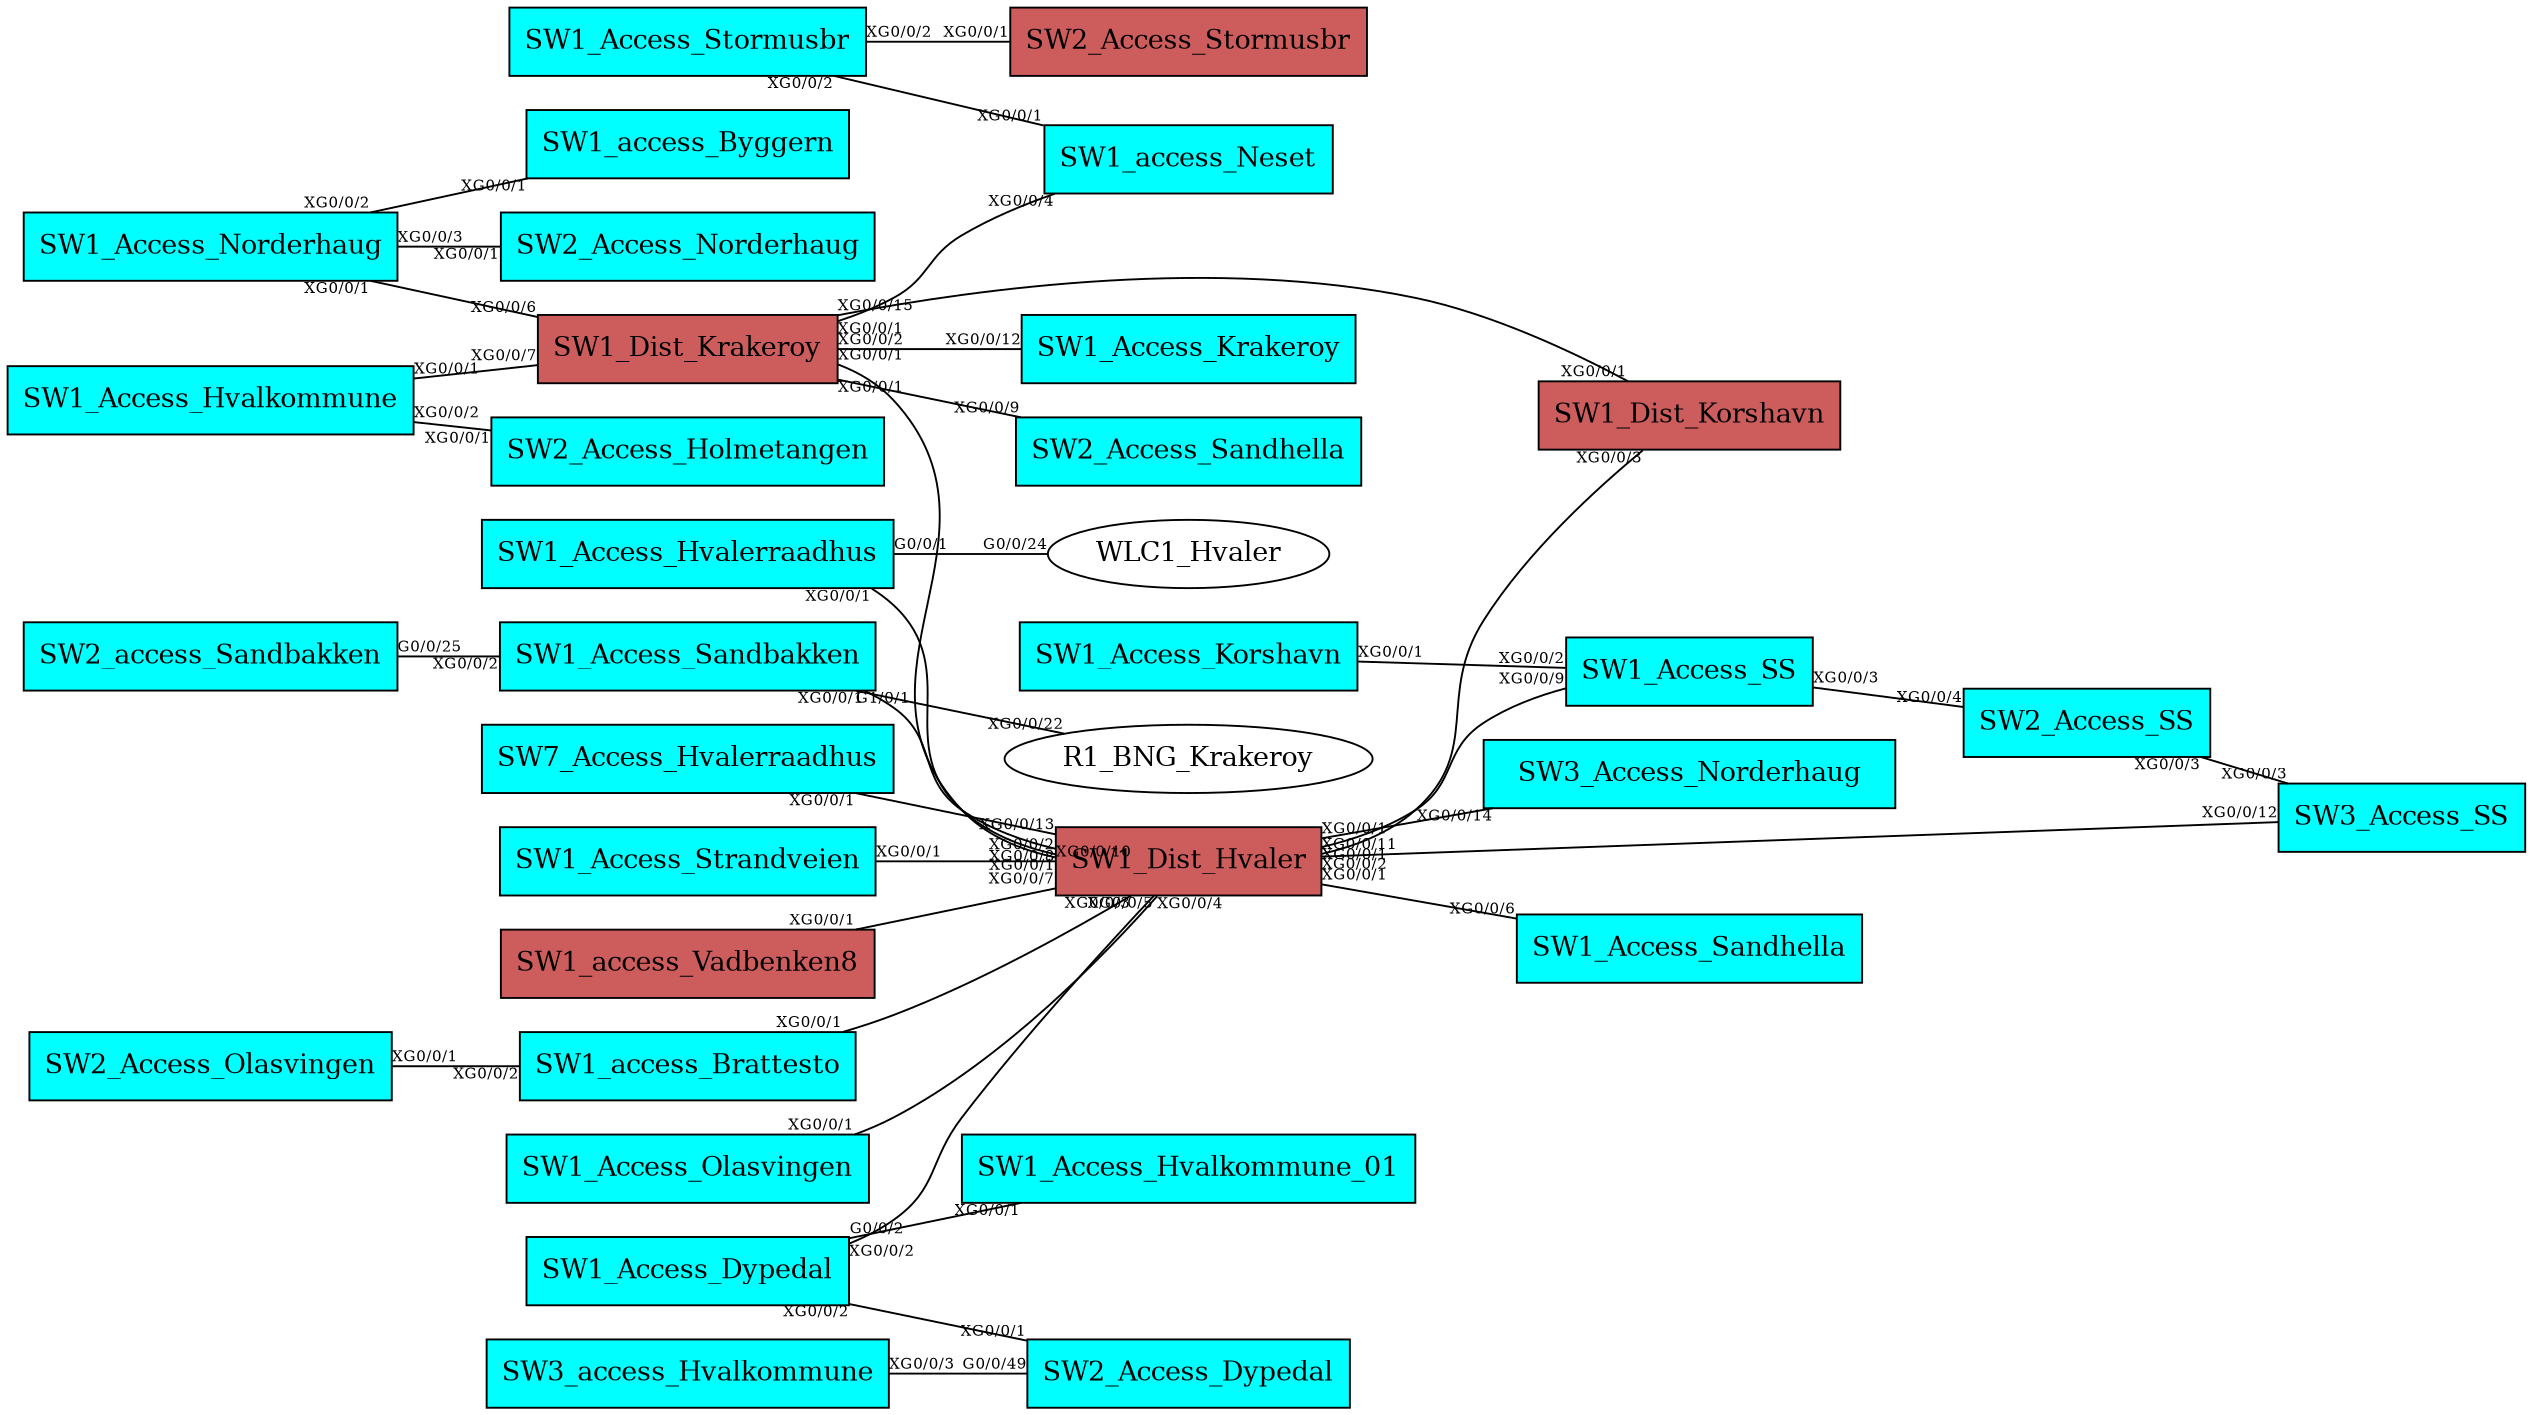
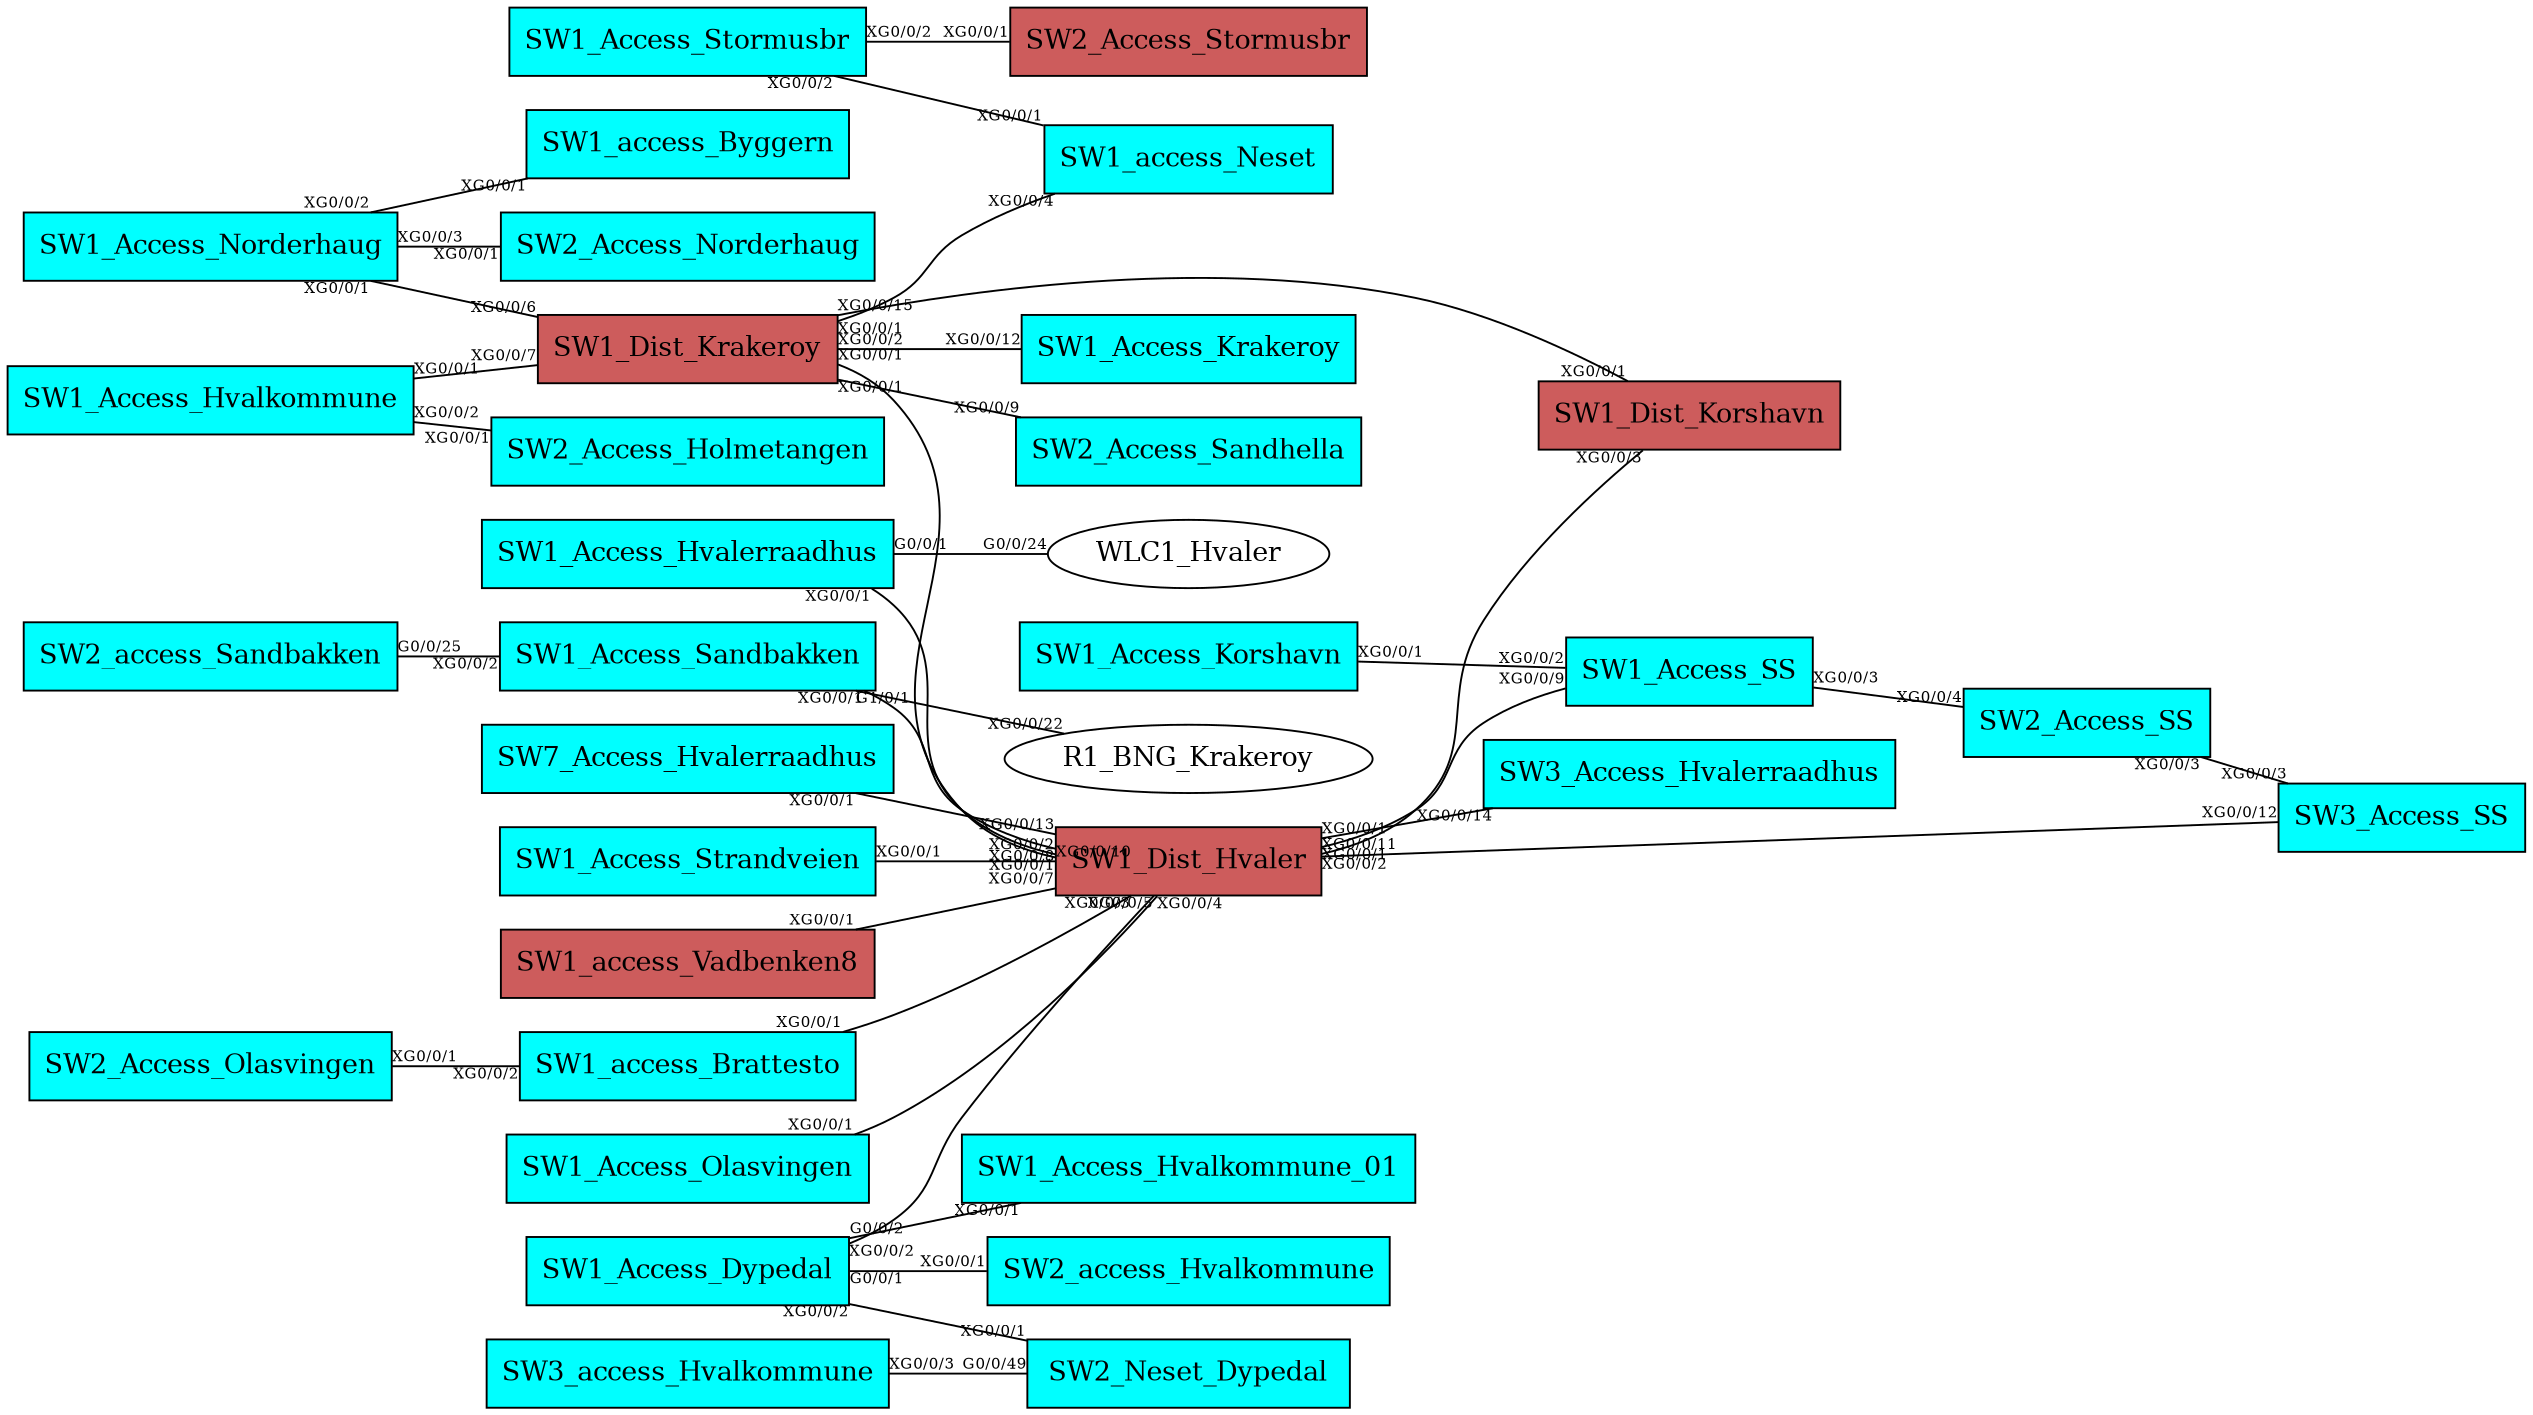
node "SW3_Access_Norderhaug": label "SW3_Access_Norderhaug" -> "SW3_Access_Hvalerraadhus"
node "SW1_Access_Sandhella": removed
node "SW2_access_Hvalkommune": added
node "SW2_Access_Dypedal": label "SW2_Access_Dypedal" -> "SW2_Neset_Dypedal"
